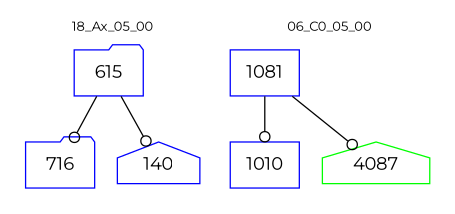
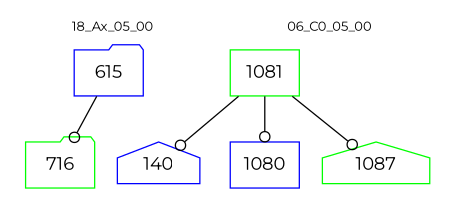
node "1081": color blue -> green
edge "615" -> "140": now "1081" -> "140"
node "716": color blue -> green
node "1010": label "1010" -> "1080"
node "4087": label "4087" -> "1087"
